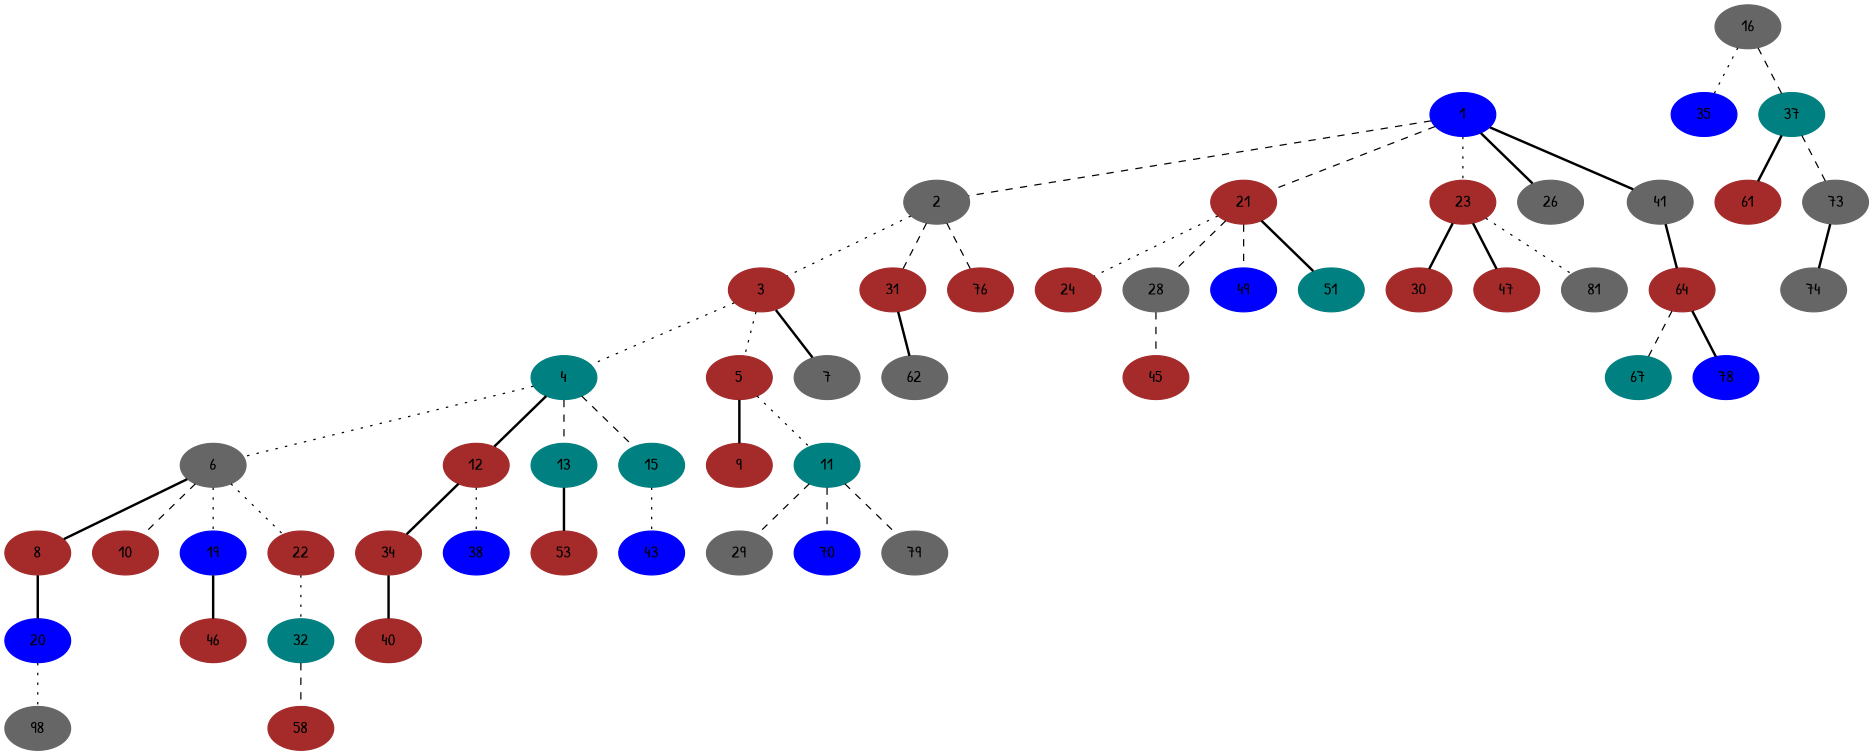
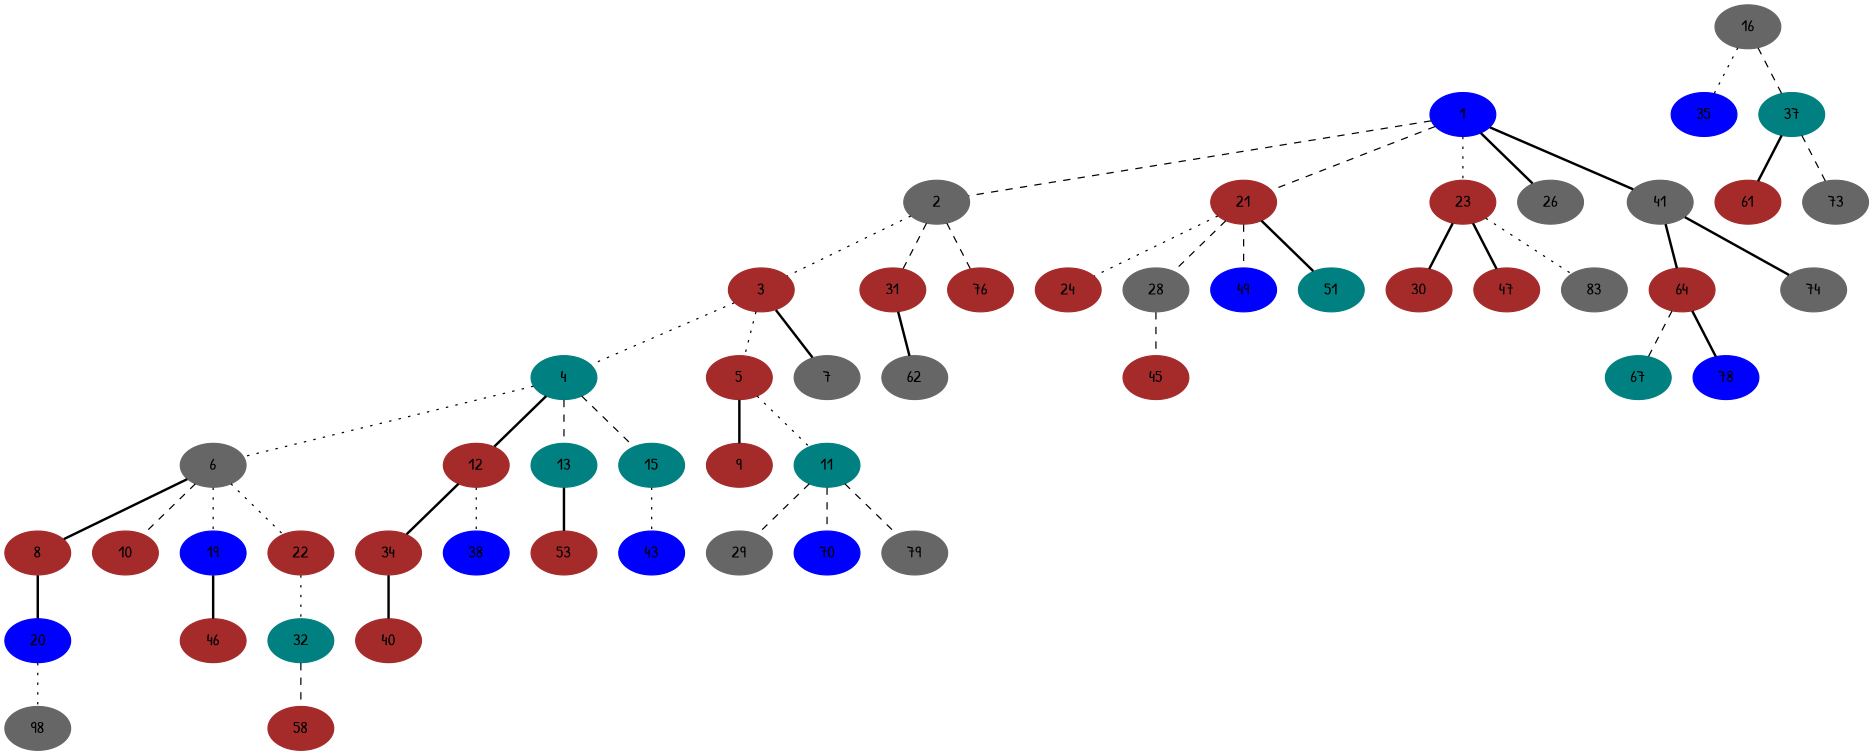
edge "73" -- "74": now "41" -- "74"
node "81": label "81" -> "83"
